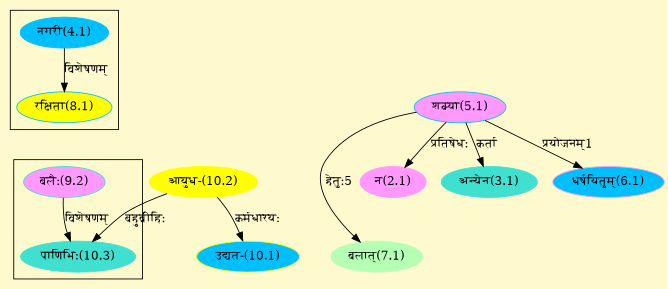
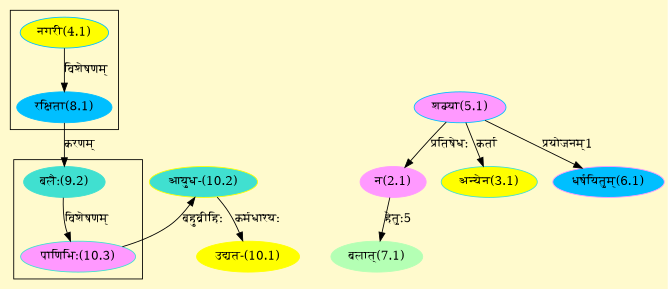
node "नगरी(4.1)": fillcolor #00bfff -> #ffff00
node "रक्षिता(8.1)": fillcolor #ffff00 -> #00bfff
edge "रक्षिता(8.1)" -> "बलैः(9.2)": added, label "करणम्"
edge "शक्या(5.1)" -> "बलात्(7.1)": now "न(2.1)" -> "बलात्(7.1)"
node "बलैः(9.2)": fillcolor #ff99ff -> #40e0d0
node "आयुध-(10.2)": fillcolor #ffff00 -> #40e0d0
node "अन्येन(3.1)": fillcolor #40e0d0 -> #ffff00
edge "आयुध-(10.2)" -> "पाणिभिः(10.3)": reversed
node "पाणिभिः(10.3)": fillcolor #40e0d0 -> #ff99ff
node "उद्यत-(10.1)": fillcolor #00bfff -> #ffff00
